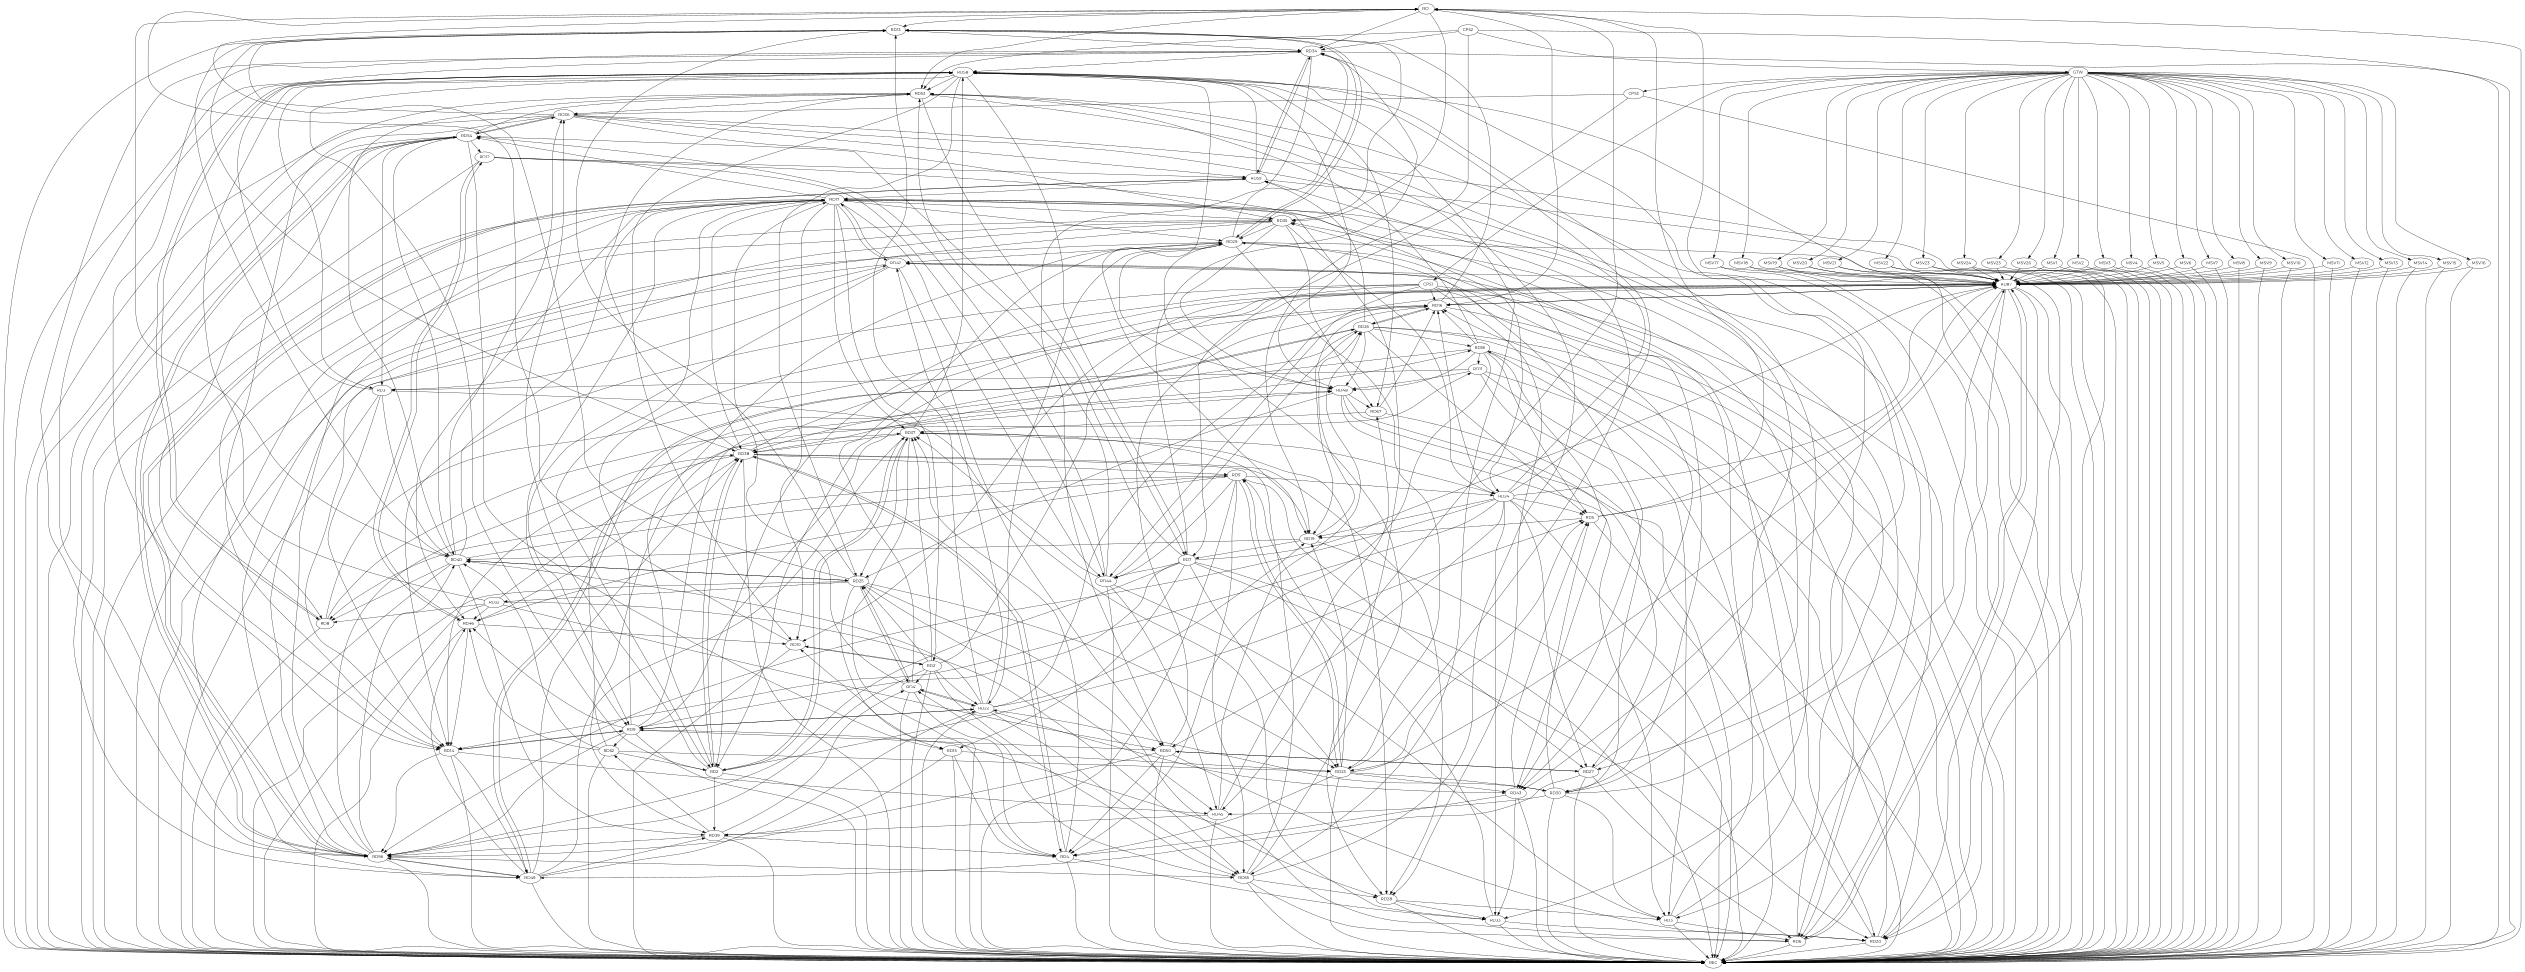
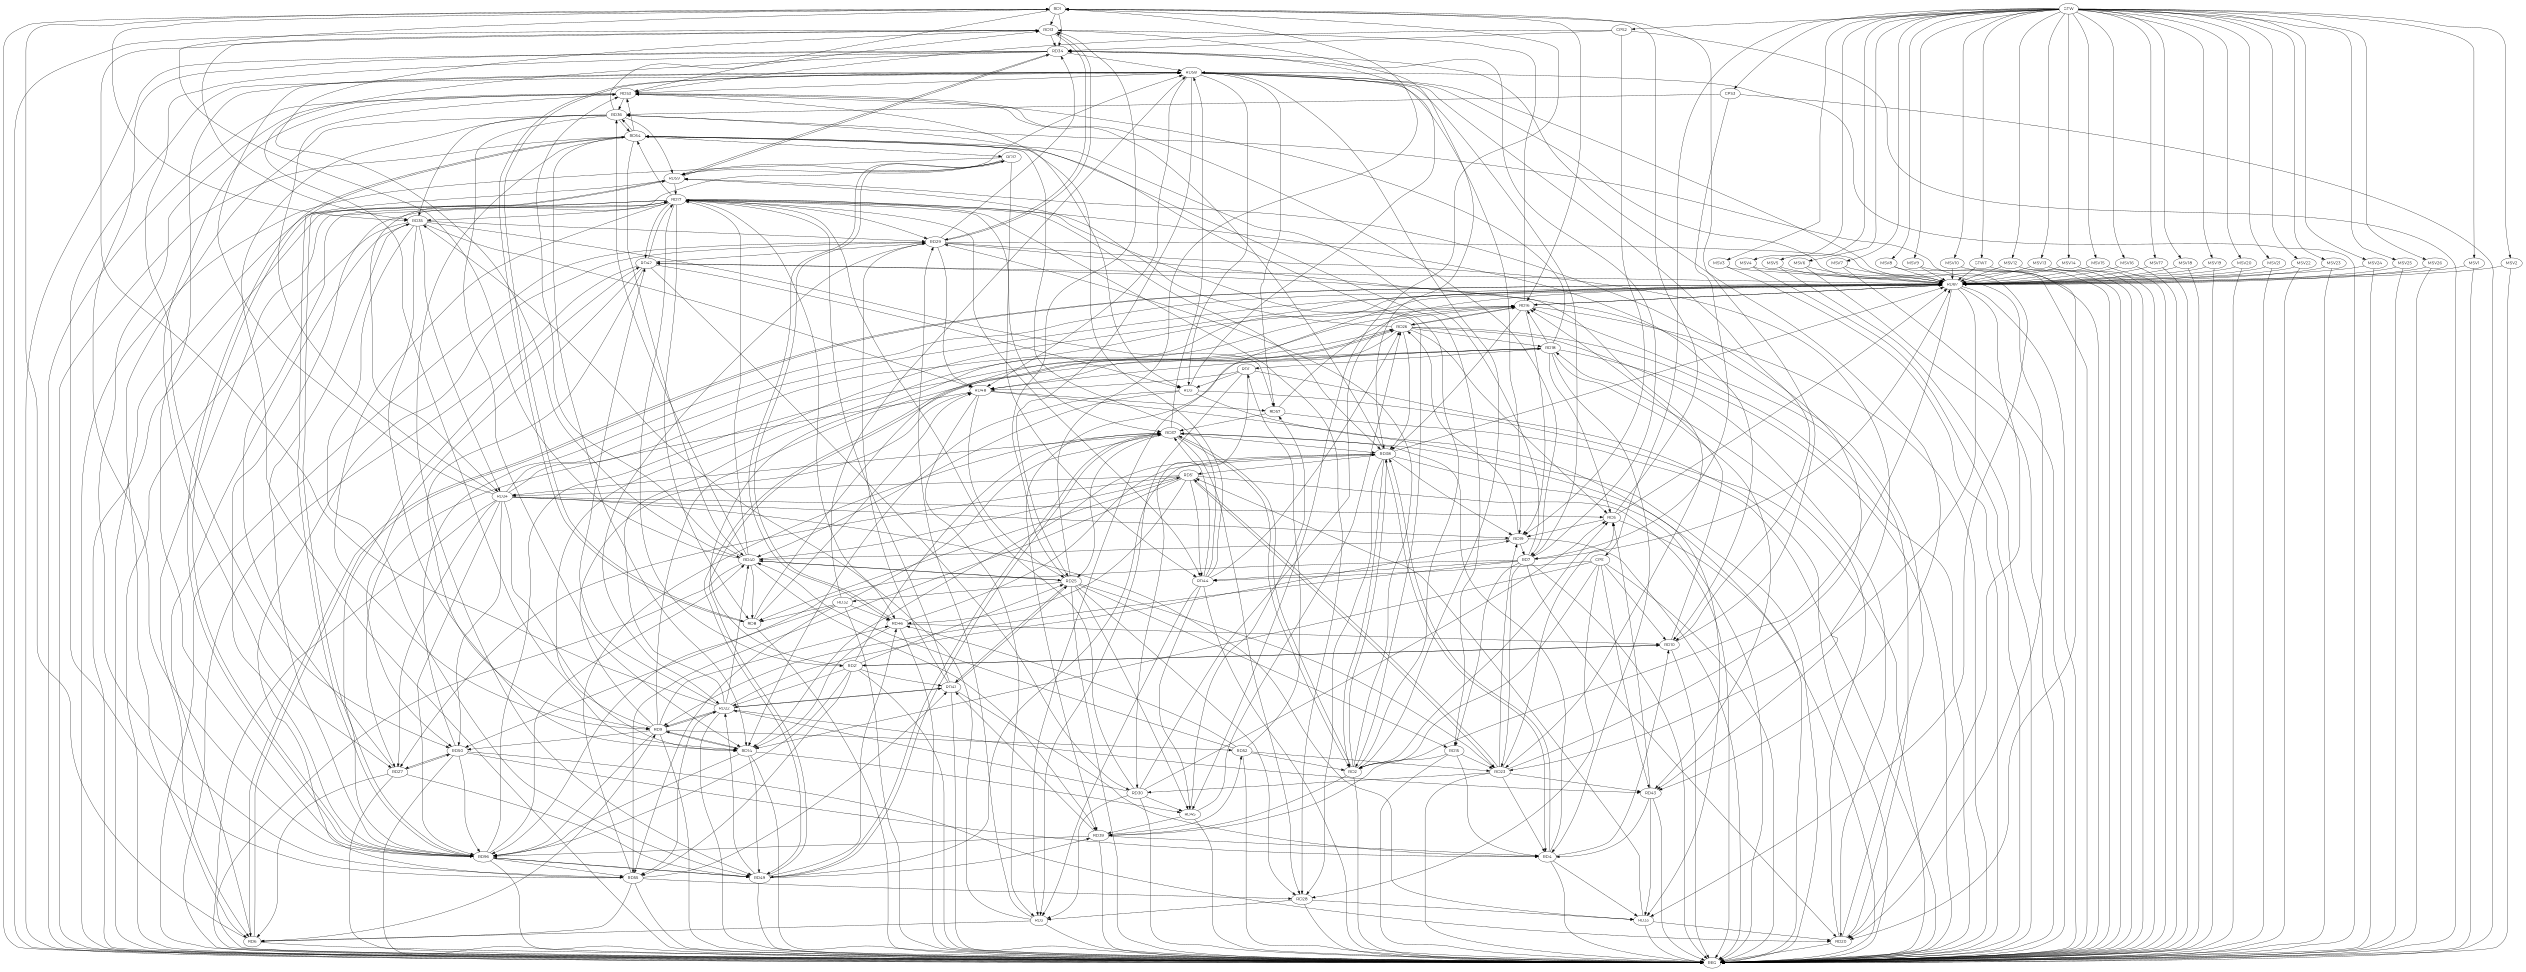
edge "CPS2" -> "GTW": reversed
node "MSV11": label "MSV11" -> "GTW11"
edge "CPS1" -> "RD16": now "RD10" -> "RD16"
node "RD67": label "RD67" -> "RD57"
edge "RD96" -> "RD38": now "RD96" -> "RD26"
edge "RD37" -> "RD49": added
